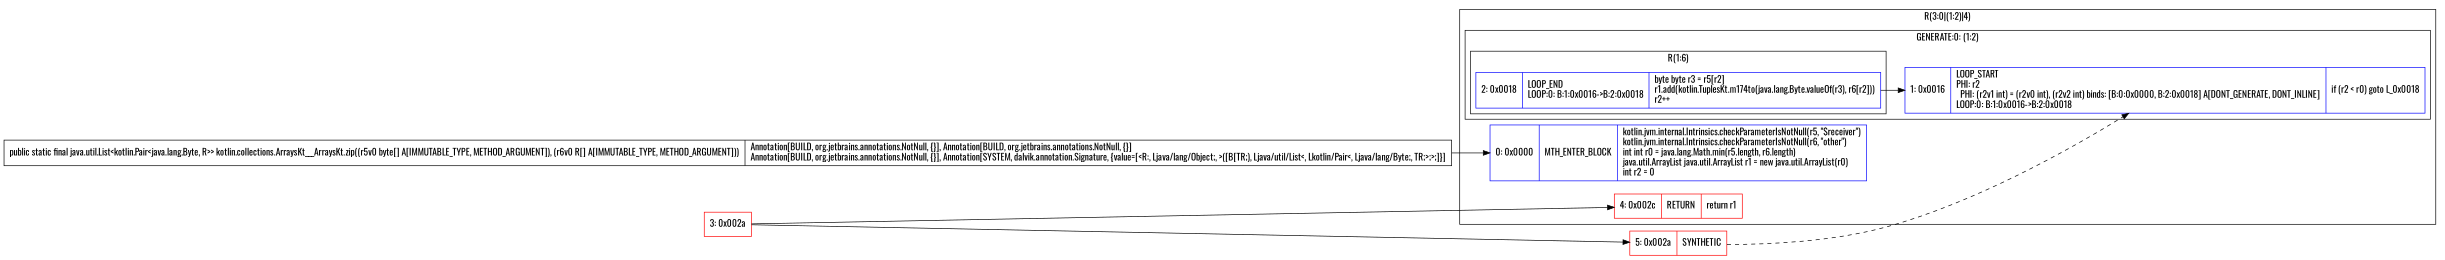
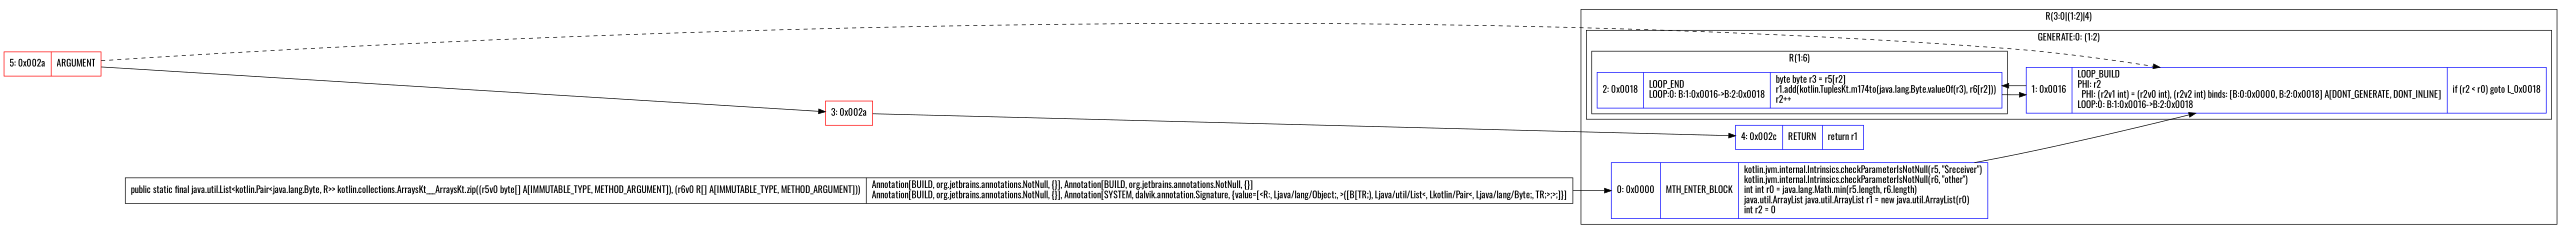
node "1: 0x0016": text "LOOP_START" -> "LOOP_BUILD"
edge "1: 0x0016" -> "2: 0x0018": added
edge "0: 0x0000" -> "1: 0x0016": added
node "4: 0x002c": color red -> blue
edge "3: 0x002a" -> "5: 0x002a": reversed
node "5: 0x002a": text "SYNTHETIC" -> "ARGUMENT"
